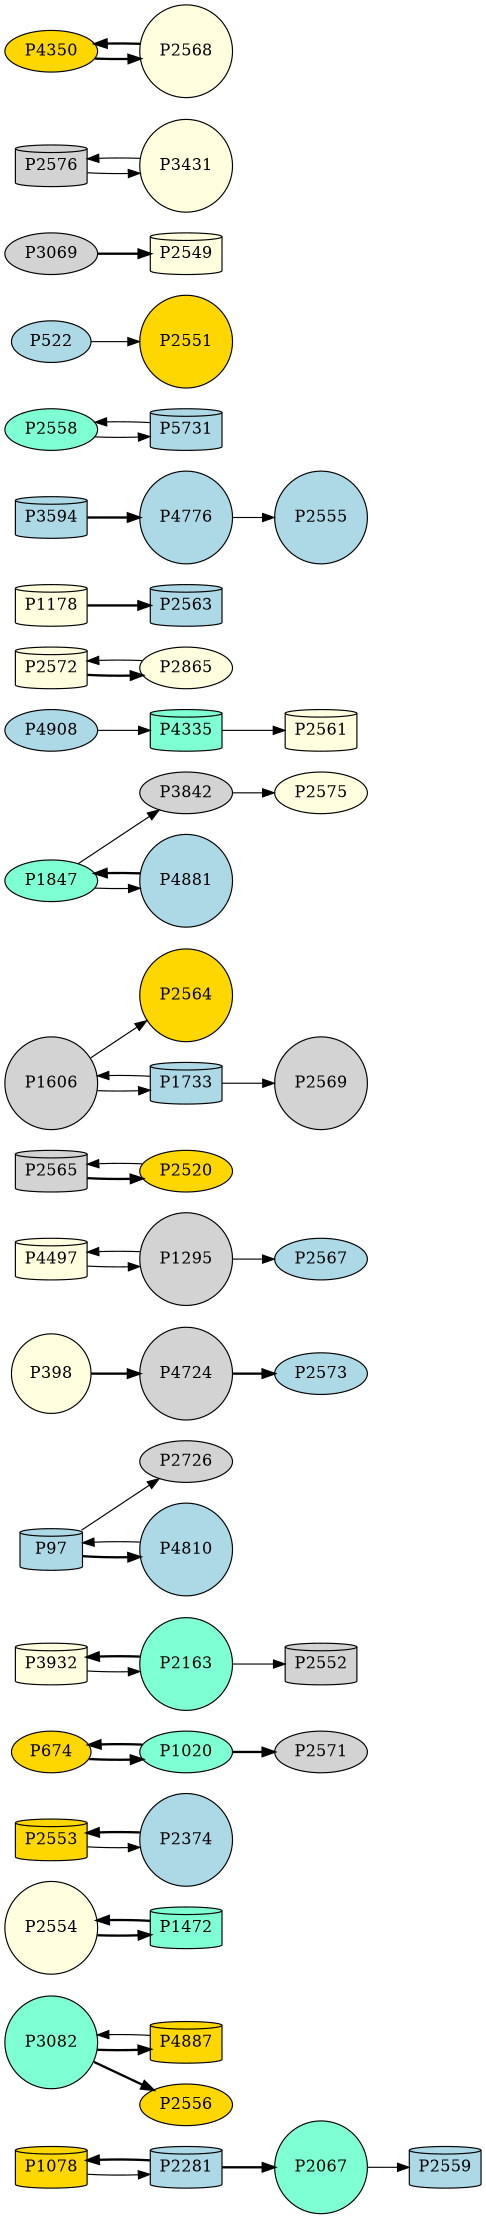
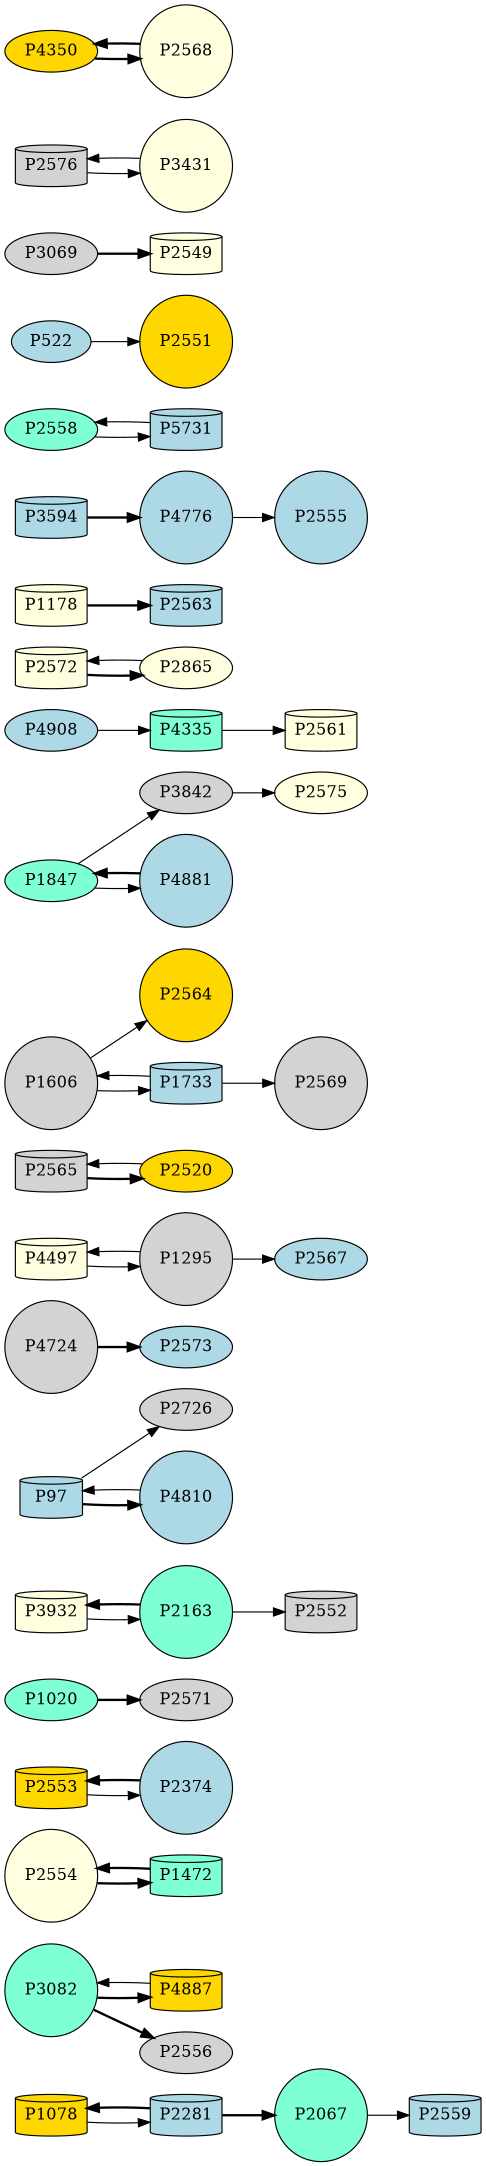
node "P398": removed
node "P674": removed
node "P2556": fillcolor gold -> lightgrey
